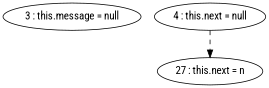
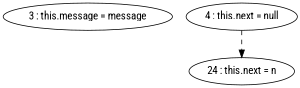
node "3 : this.message = null": label "3 : this.message = null" -> "3 : this.message = message"
node "27 : this.next = n": label "27 : this.next = n" -> "24 : this.next = n"
